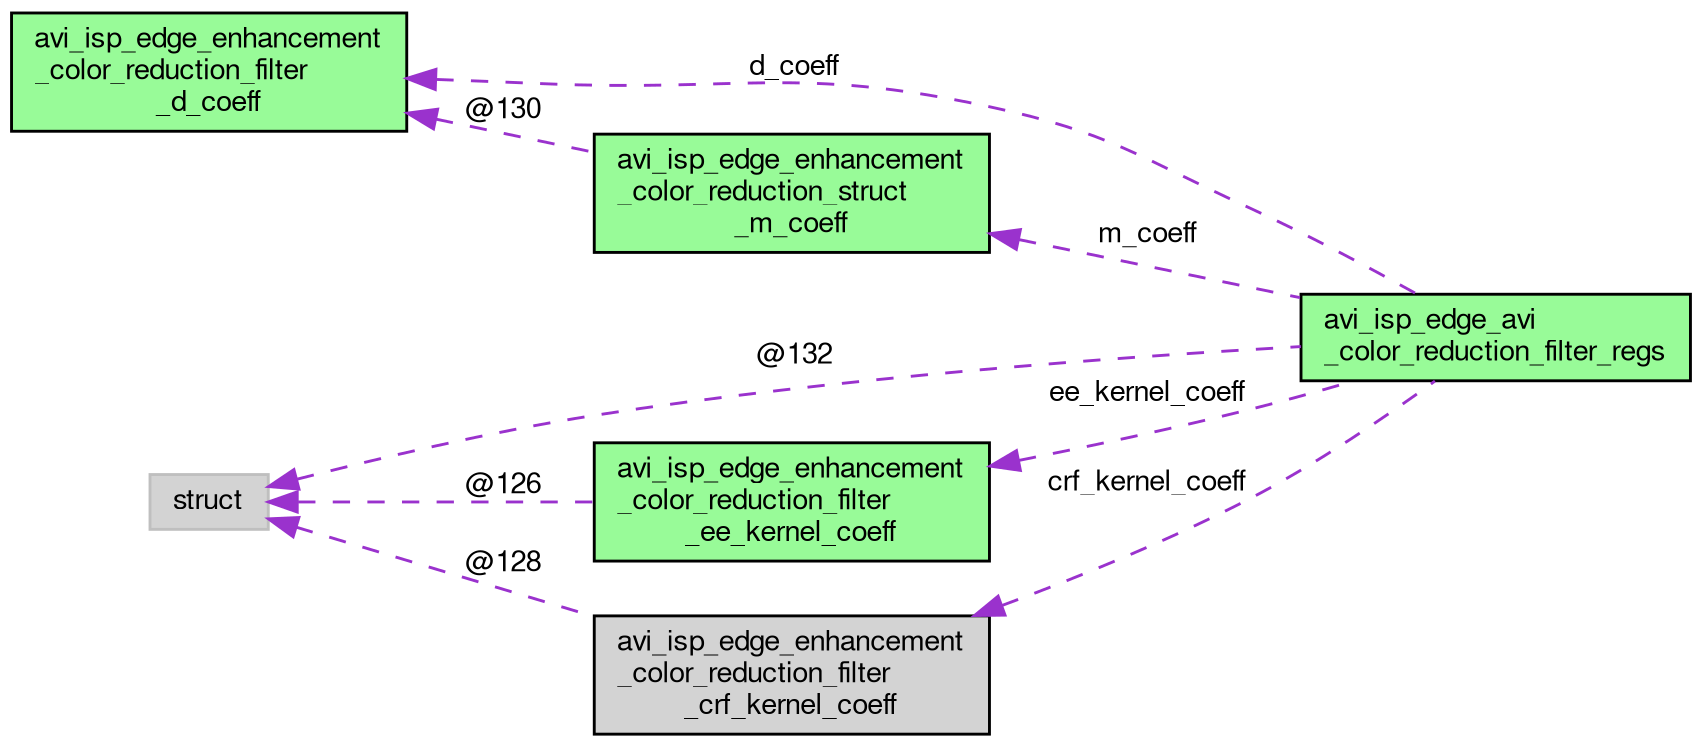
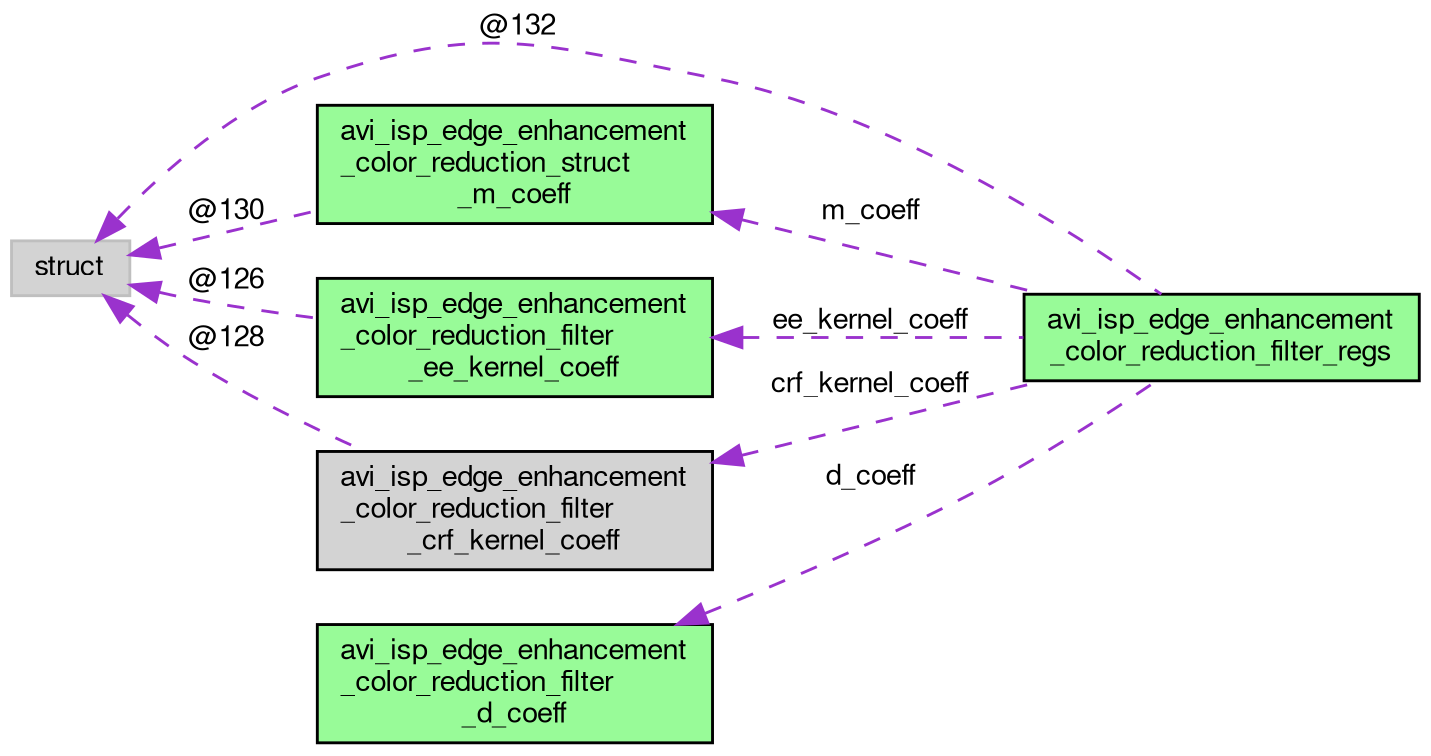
edge "avi_isp_edge_enhancement _color_reduction_struct _m_coeff" -> "avi_isp_edge_enhancement _color_reduction_filter _d_coeff": now "avi_isp_edge_enhancement _color_reduction_struct _m_coeff" -> "struct"
node "avi_isp_edge_avi _color_reduction_filter_regs": label "avi_isp_edge_avi _color_reduction_filter_regs" -> "avi_isp_edge_enhancement _color_reduction_filter_regs"
